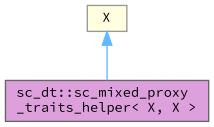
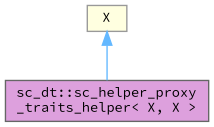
node "sc_dt::sc_mixed_proxy _traits_helper< X, X >": label "sc_dt::sc_mixed_proxy _traits_helper< X, X >" -> "sc_dt::sc_helper_proxy _traits_helper< X, X >"
